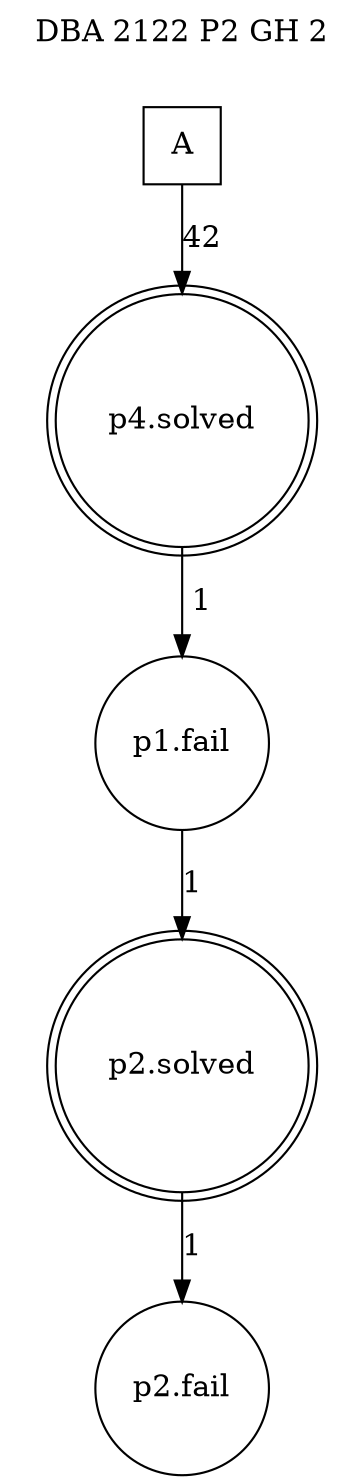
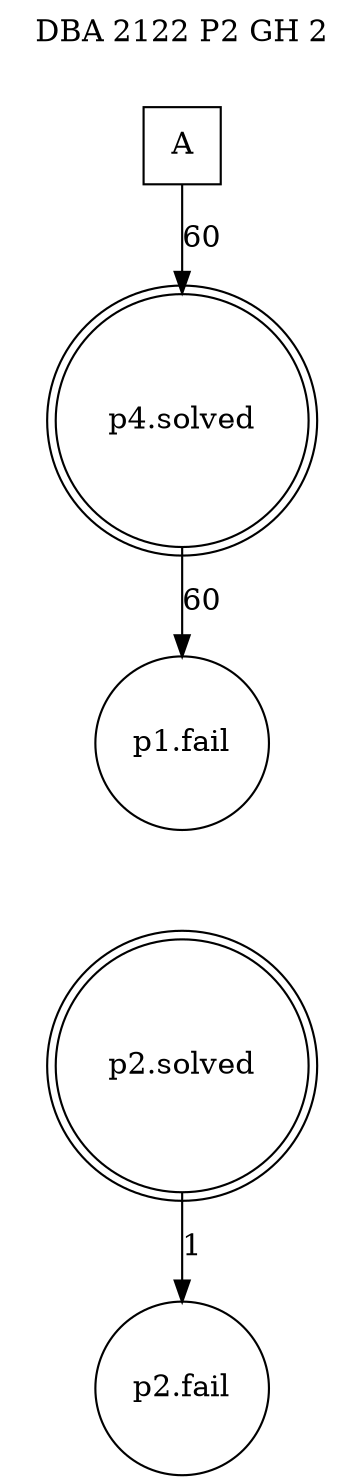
edge "A" -> "p4.solved": label "42" -> "60"
edge "p4.solved" -> "p1.fail": label "1" -> "60"
edge "p1.fail" -> "p2.solved": removed, label "1"
